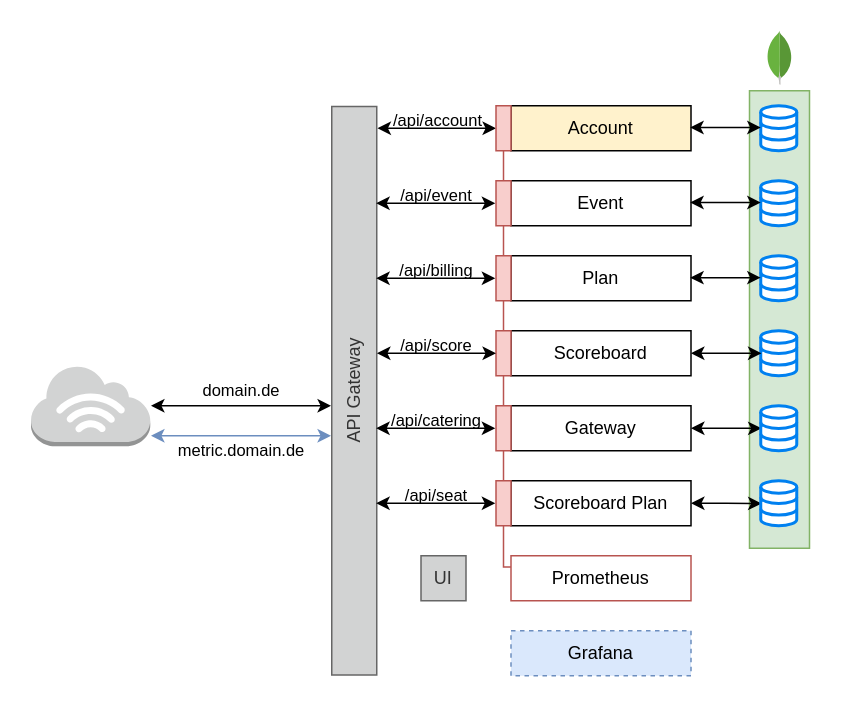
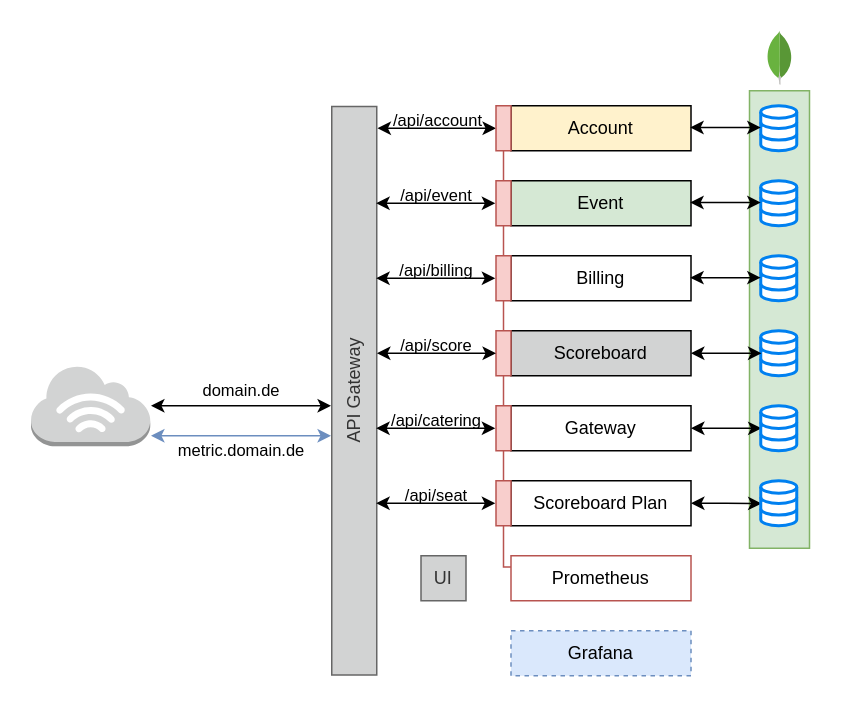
node "Event": fillcolor #ffffff -> #d5e8d4
node "Plan": label "Plan" -> "Billing"
node "Scoreboard": fillcolor #ffffff -> #d2d3d3
